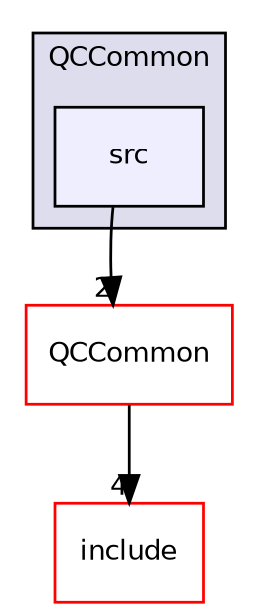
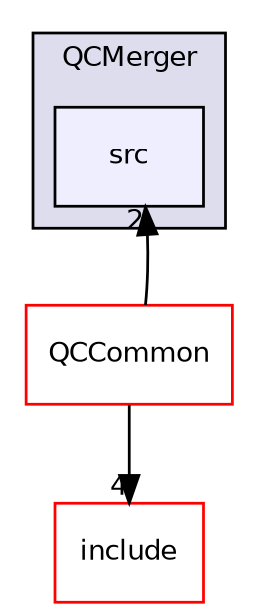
cluster "QCCommon": label "QCCommon" -> "QCMerger"
edge "src" -> "QCCommon": reversed
